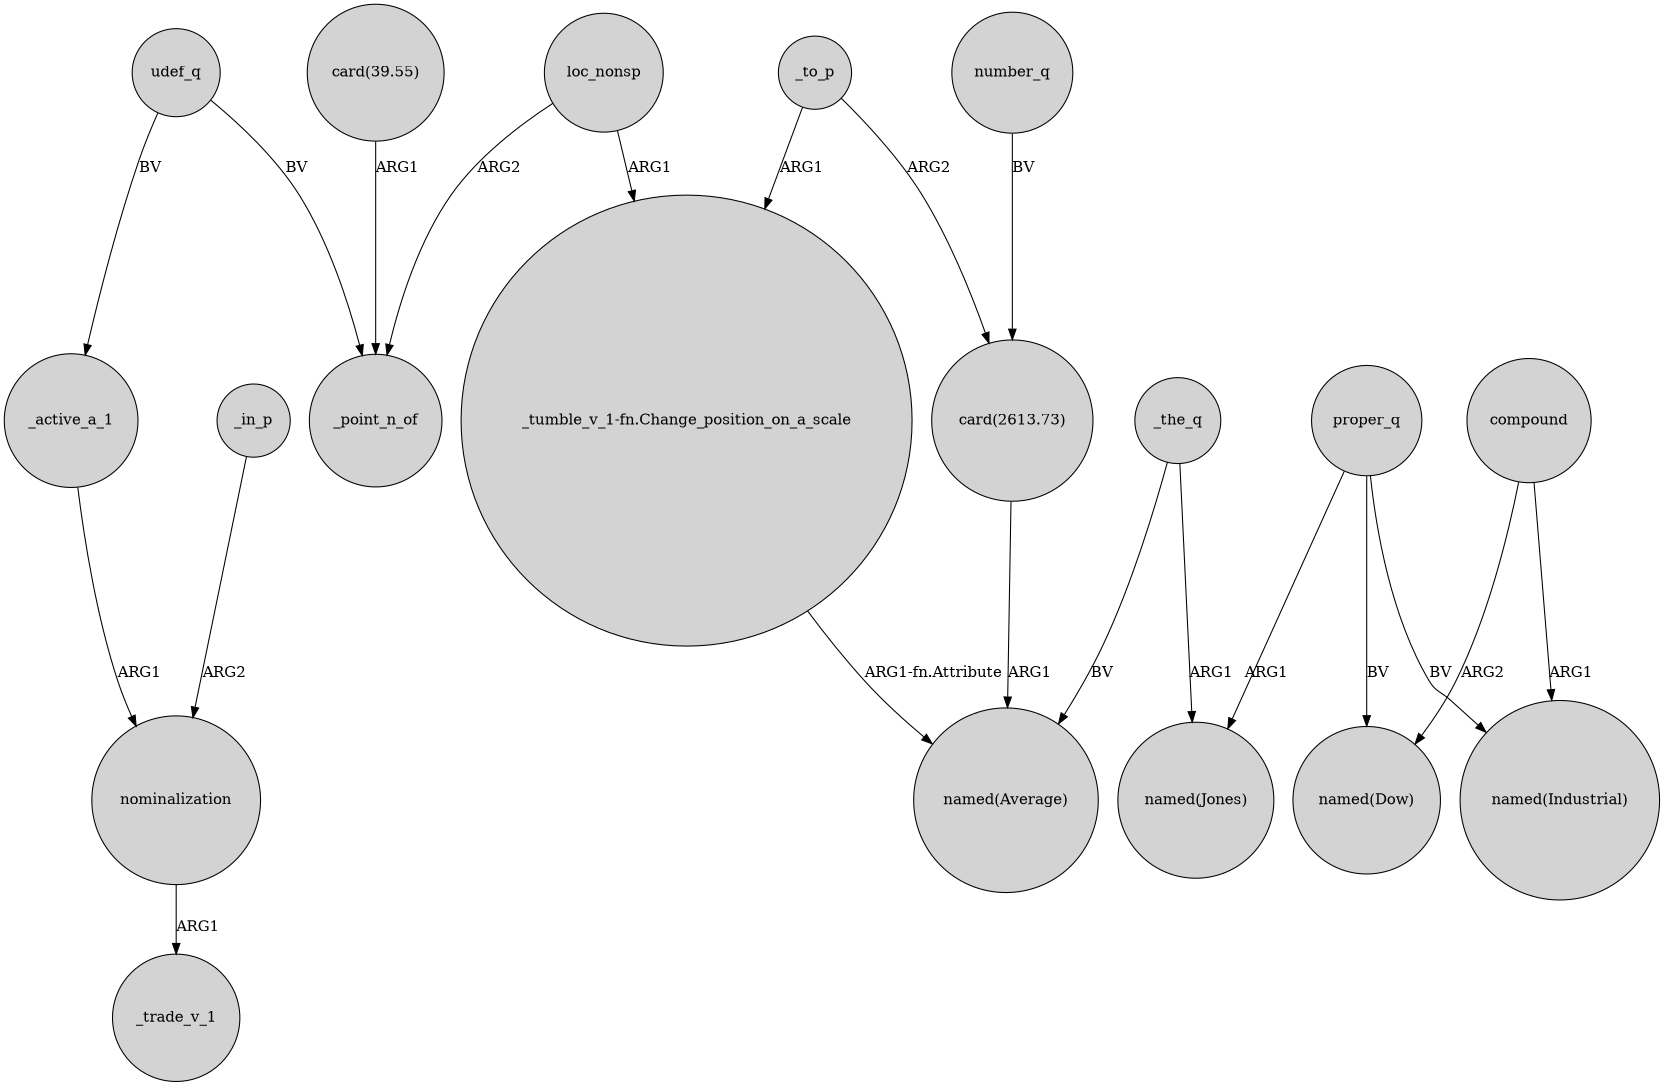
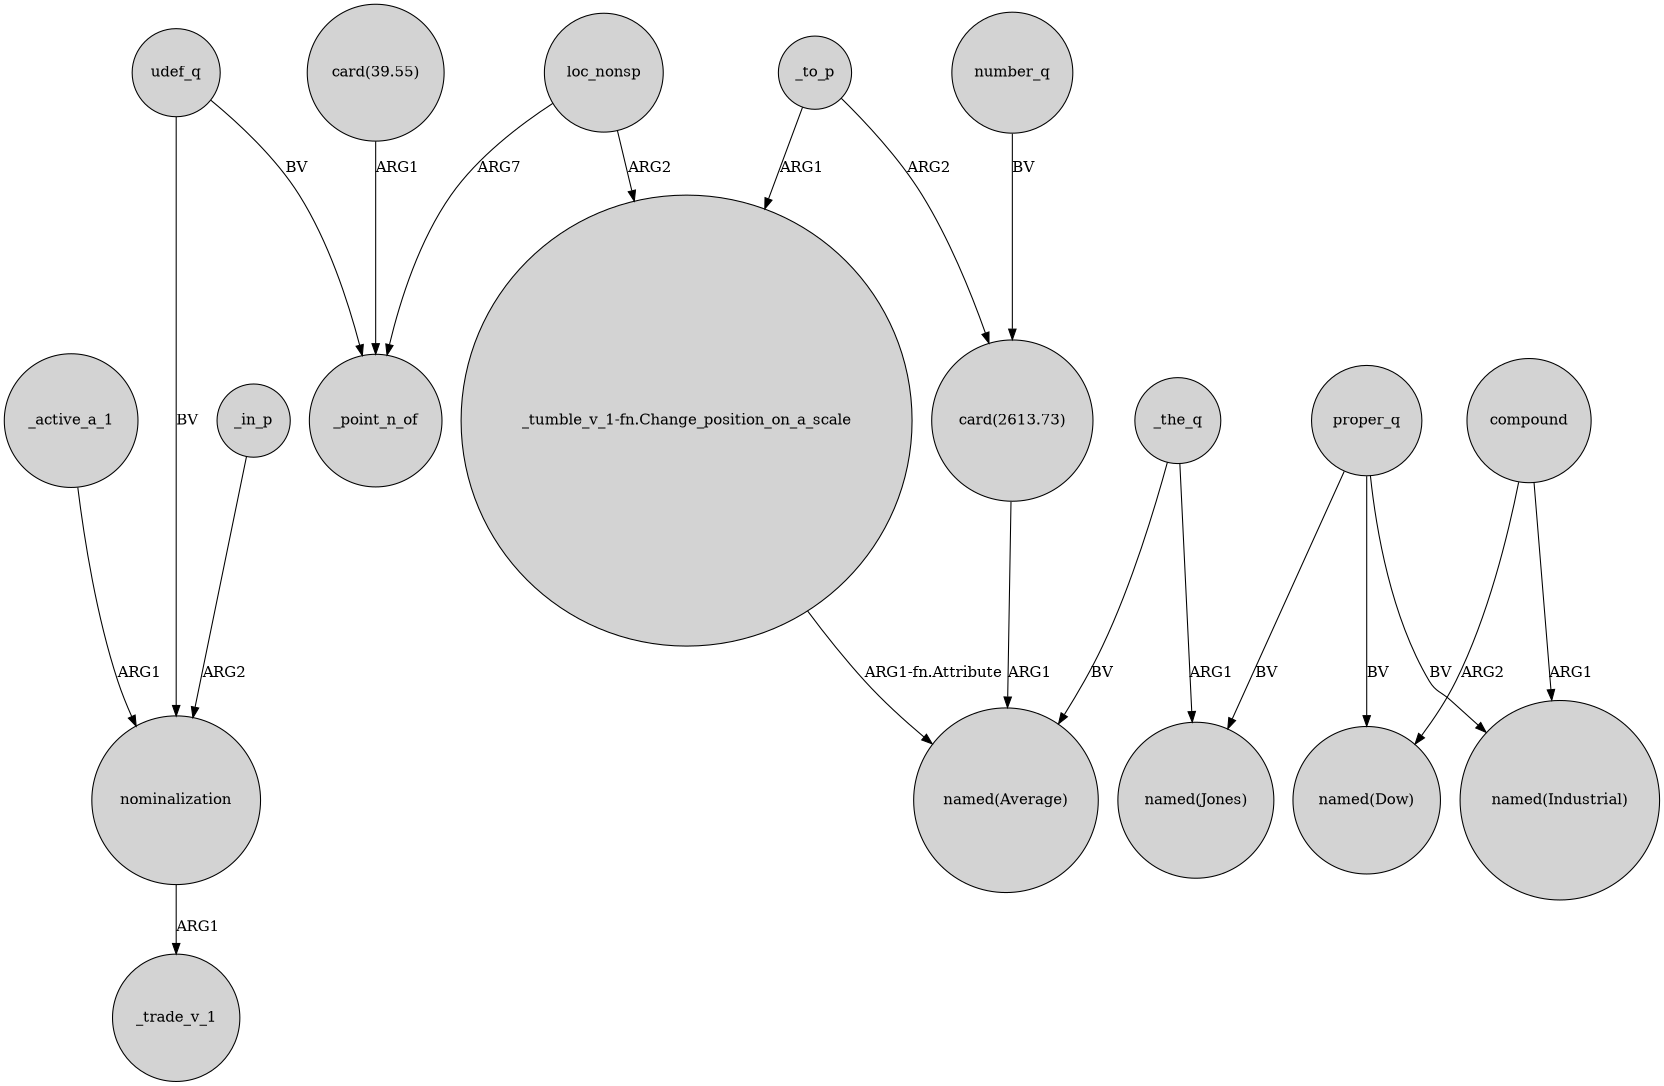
edge "loc_nonsp" -> "_point_n_of": label "ARG2" -> "ARG7"
edge "loc_nonsp" -> "_tumble_v_1-fn.Change_position_on_a_scale": label "ARG1" -> "ARG2"
edge "udef_q" -> "_active_a_1": now "udef_q" -> "nominalization"
edge "proper_q" -> "named(Jones)": label "ARG1" -> "BV"
